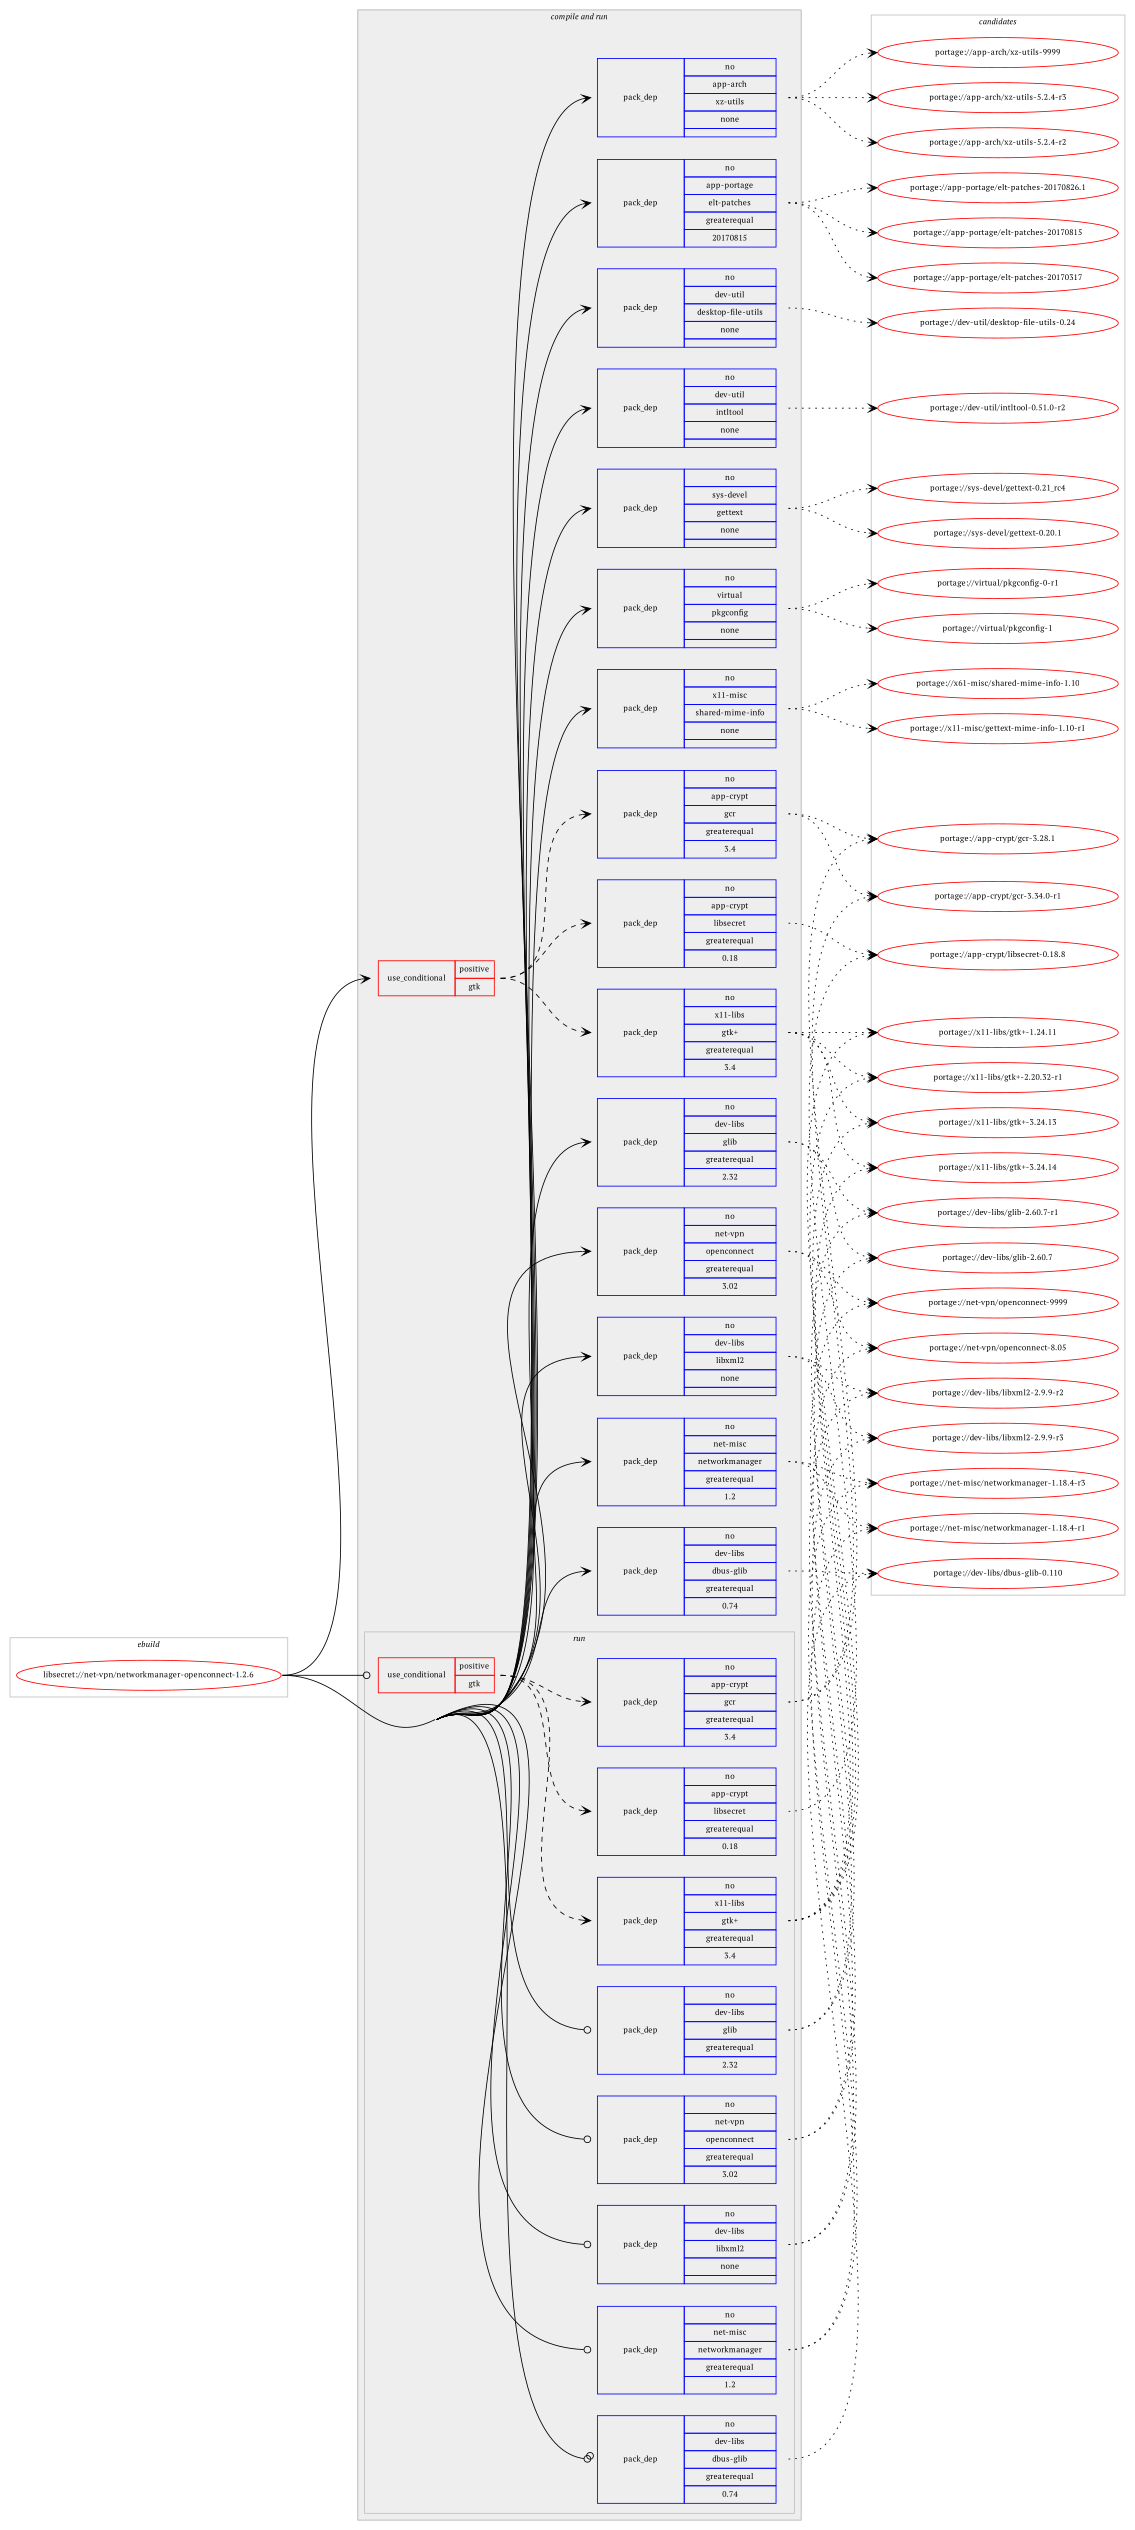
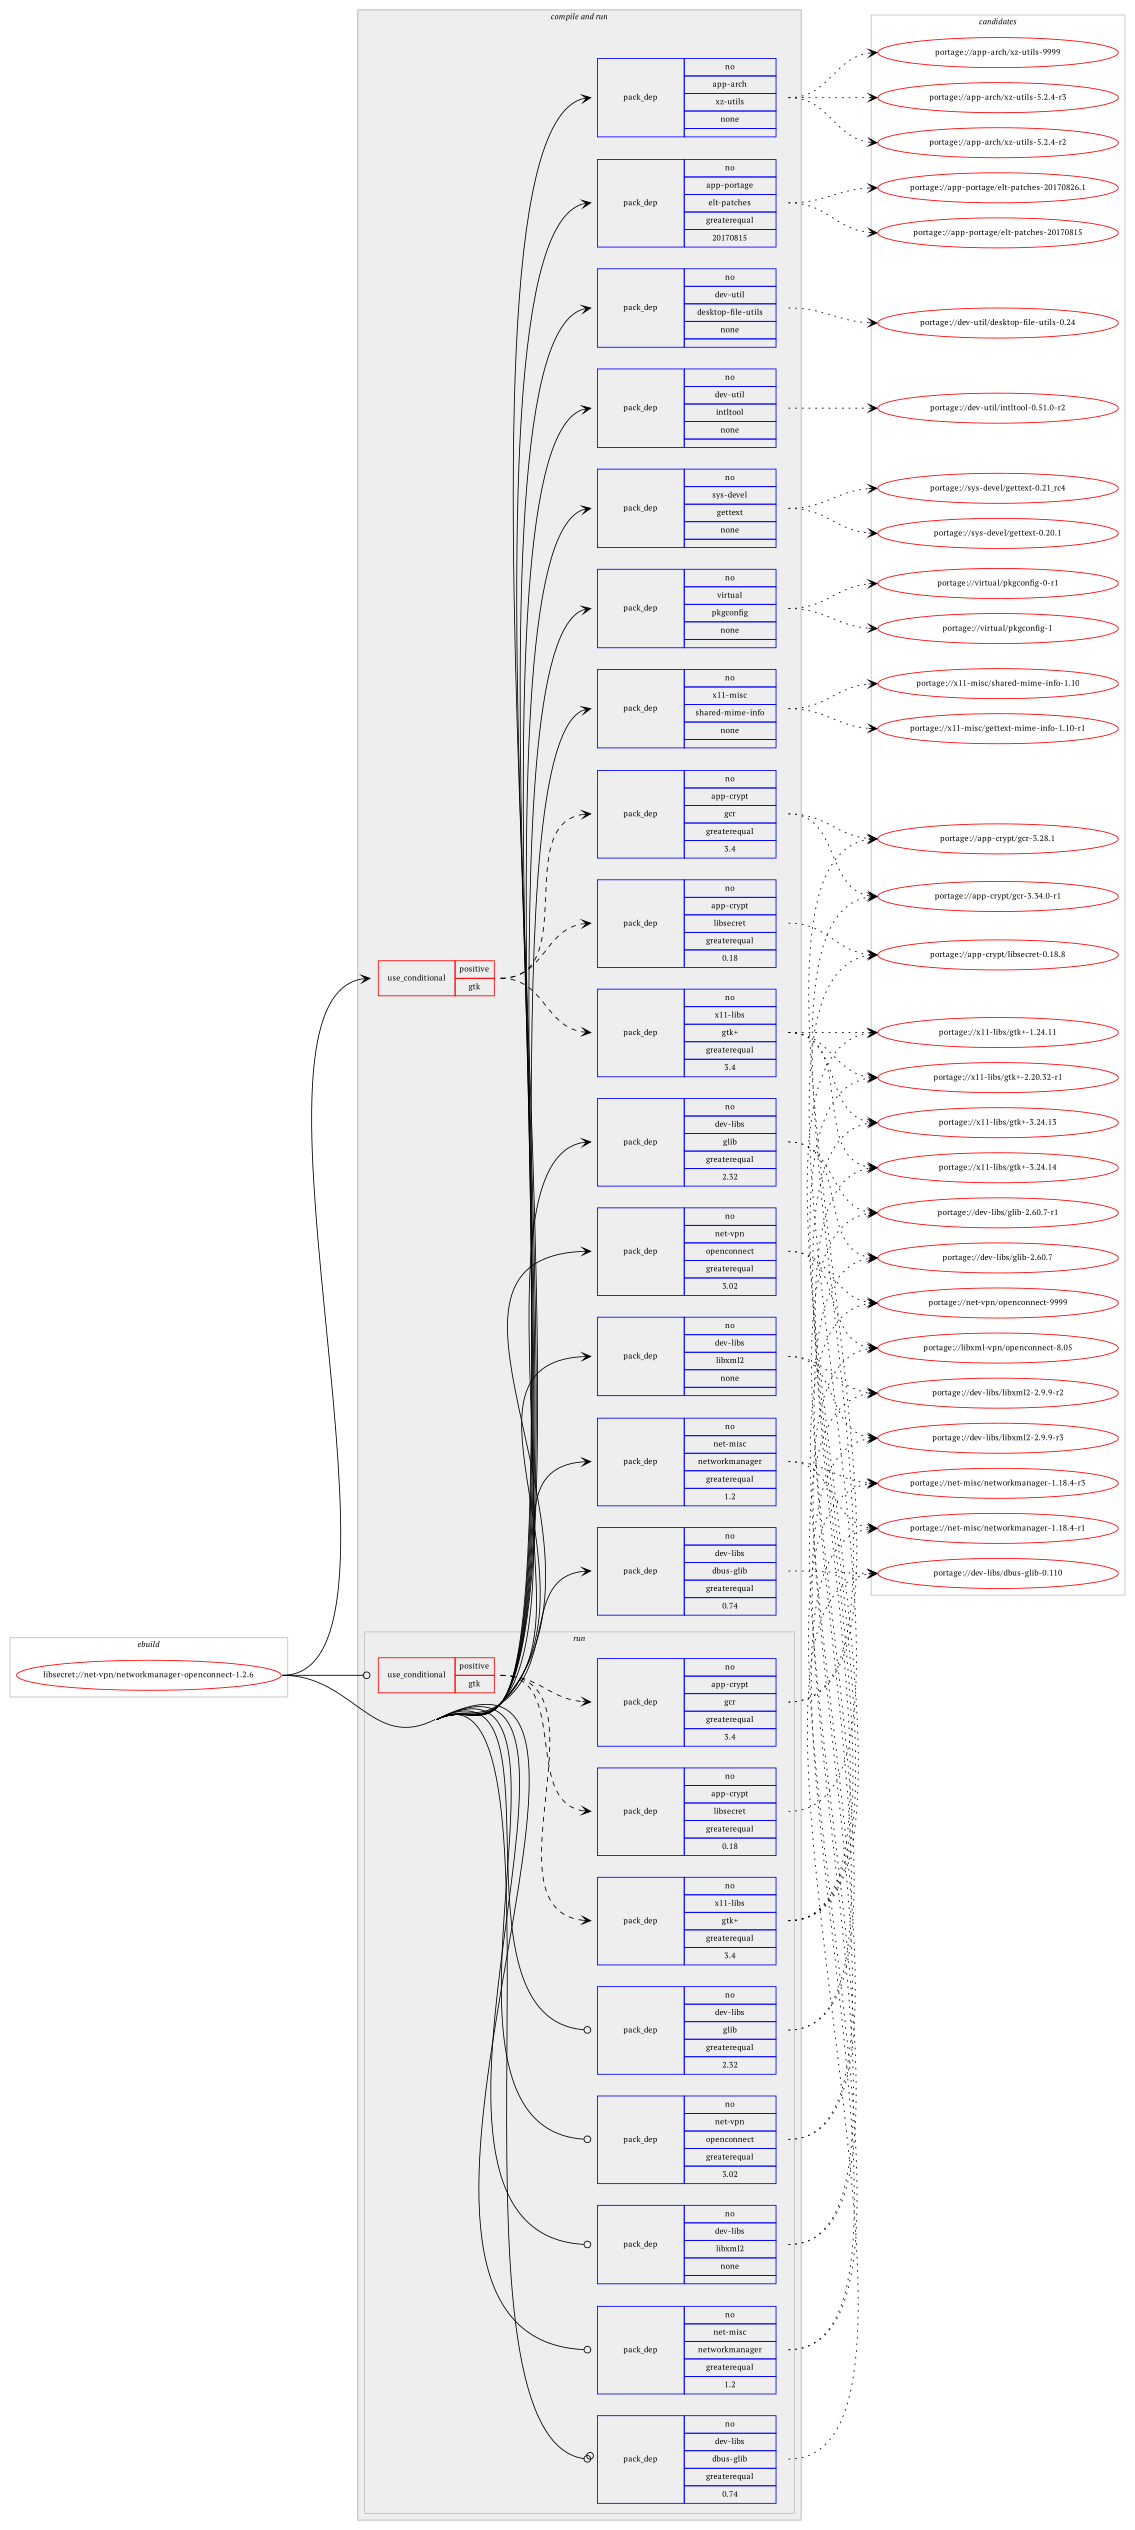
node "portage://app-portage/elt-patches-20170317": removed
node "portage://x61-misc/shared-mime-info-1.10": label "portage://x61-misc/shared-mime-info-1.10" -> "portage://x11-misc/shared-mime-info-1.10"
node "portage://net-vpn/openconnect-8.05": label "portage://net-vpn/openconnect-8.05" -> "portage://libxml-vpn/openconnect-8.05"
